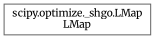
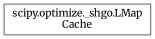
node "scipy.optimize._shgo.LMap LMap": label "scipy.optimize._shgo.LMap LMap" -> "scipy.optimize._shgo.LMap Cache"
